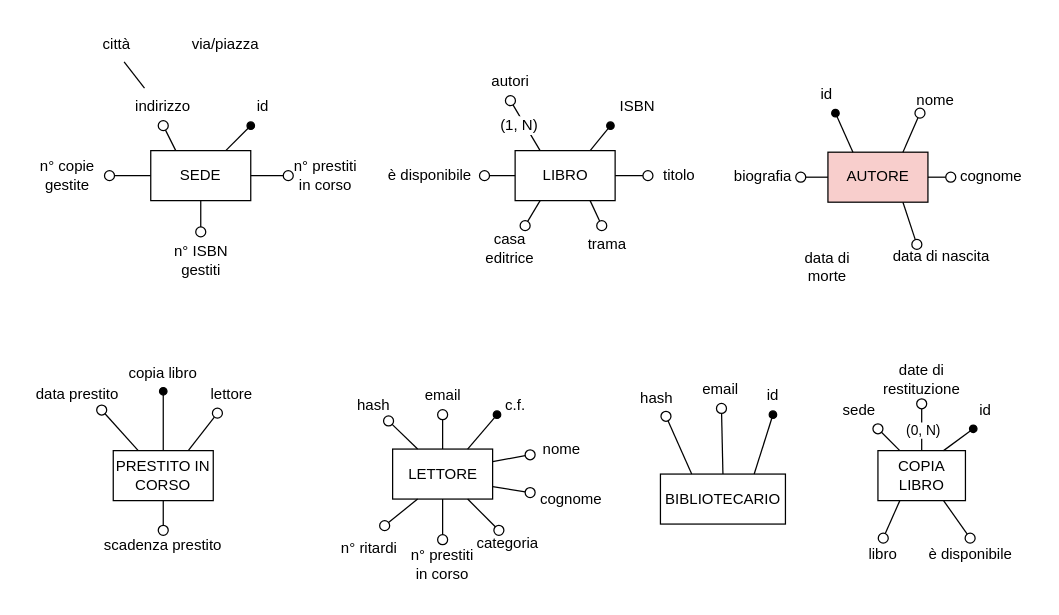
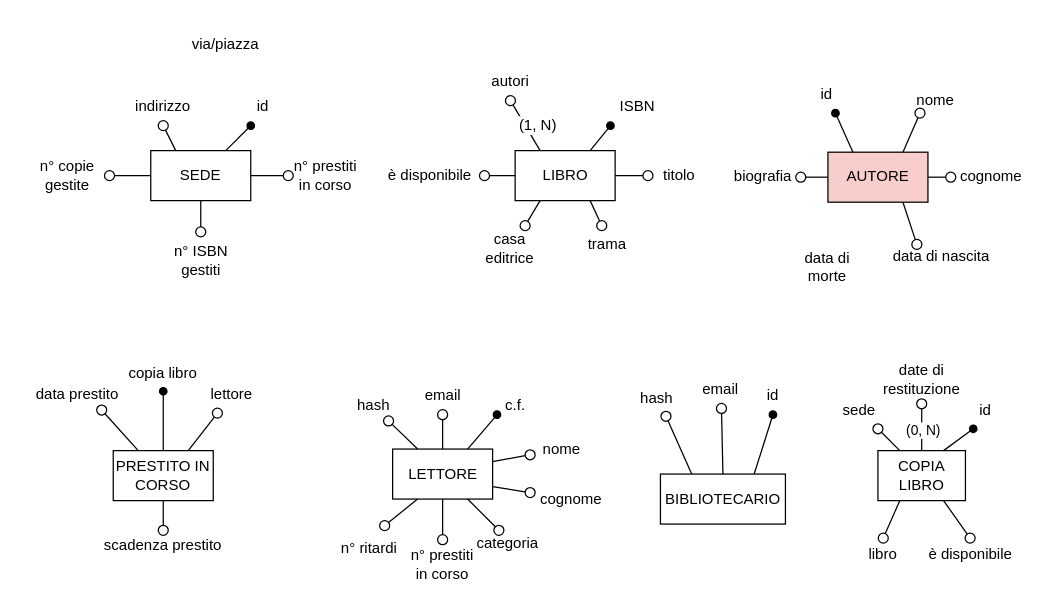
node "città": removed
edge "città" -- "indirizzo": removed
node "(1, N)": moved (519, 126) -> (538, 126)
